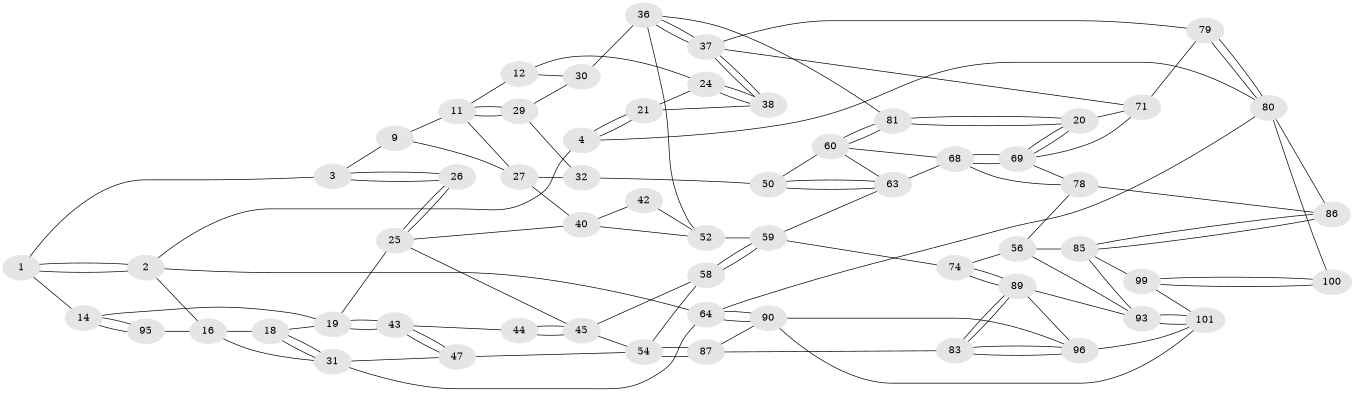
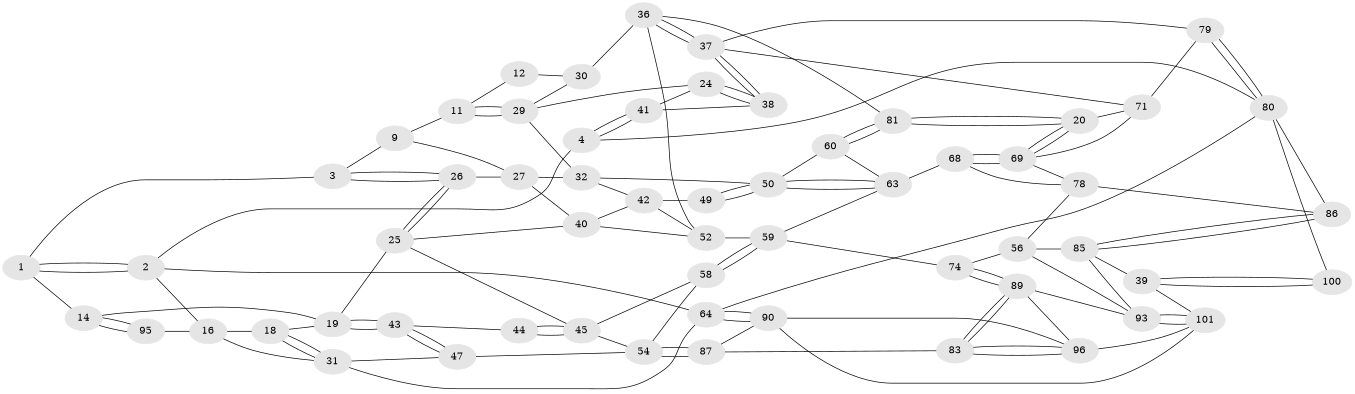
edge "12" -- "24": now "29" -- "24"
node "21": label "21" -> "41"
edge "11" -- "27": now "26" -- "27"
edge "60" -- "68": removed
edge "32" -- "42": added
node "49": added
node "99": label "99" -> "39"
